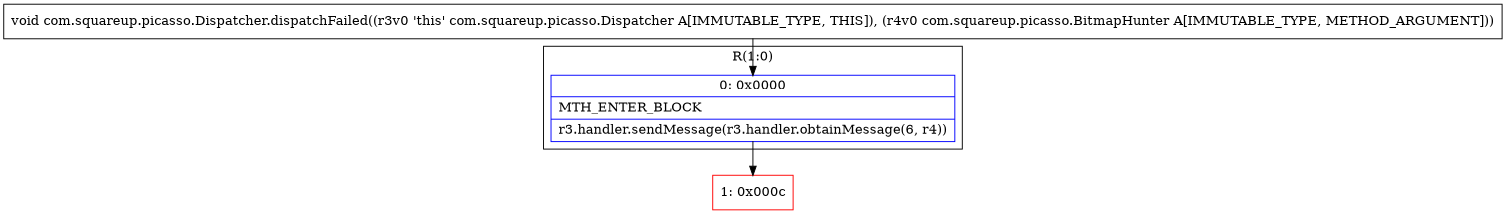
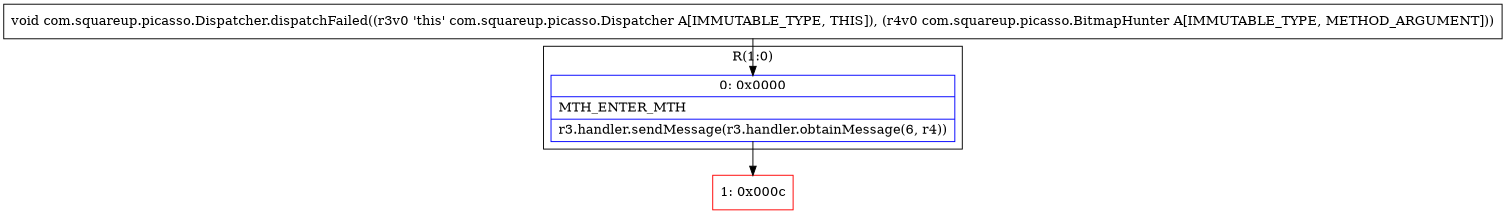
node "0: 0x0000": text "MTH_ENTER_BLOCK" -> "MTH_ENTER_MTH"
